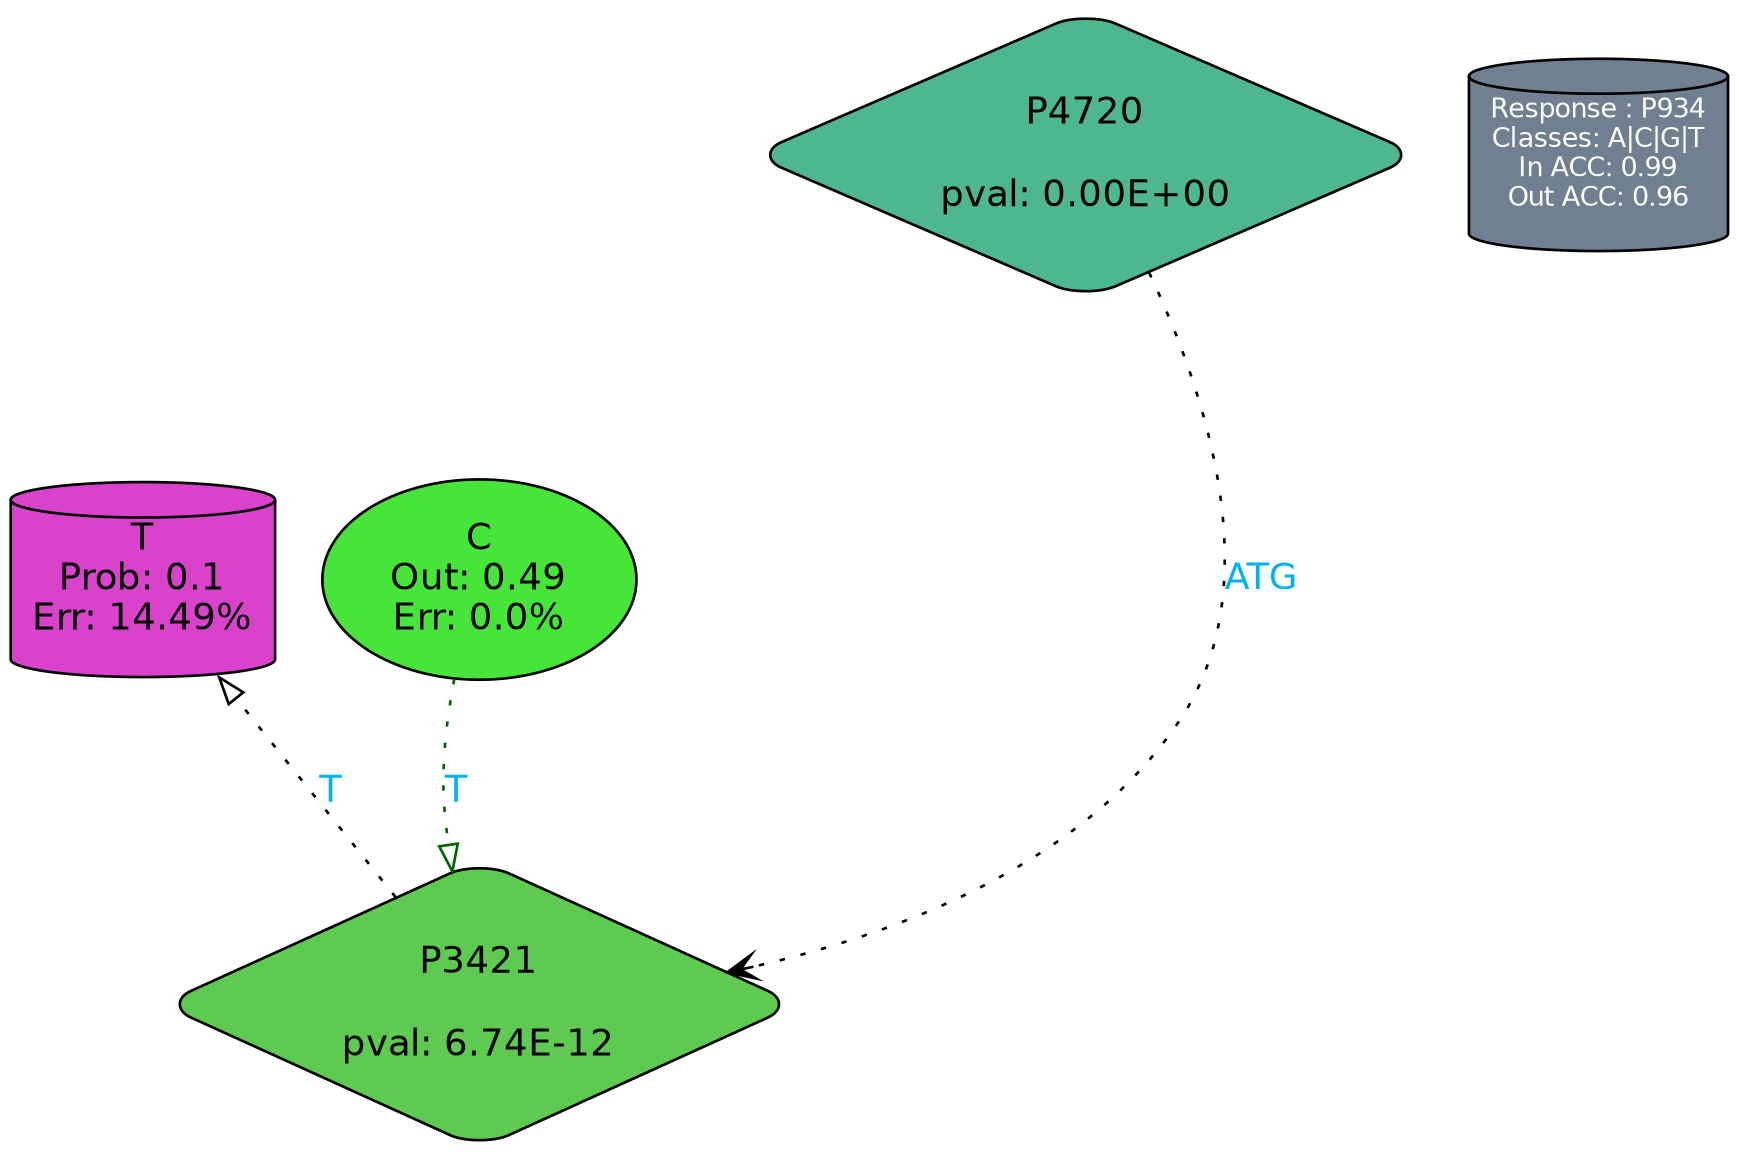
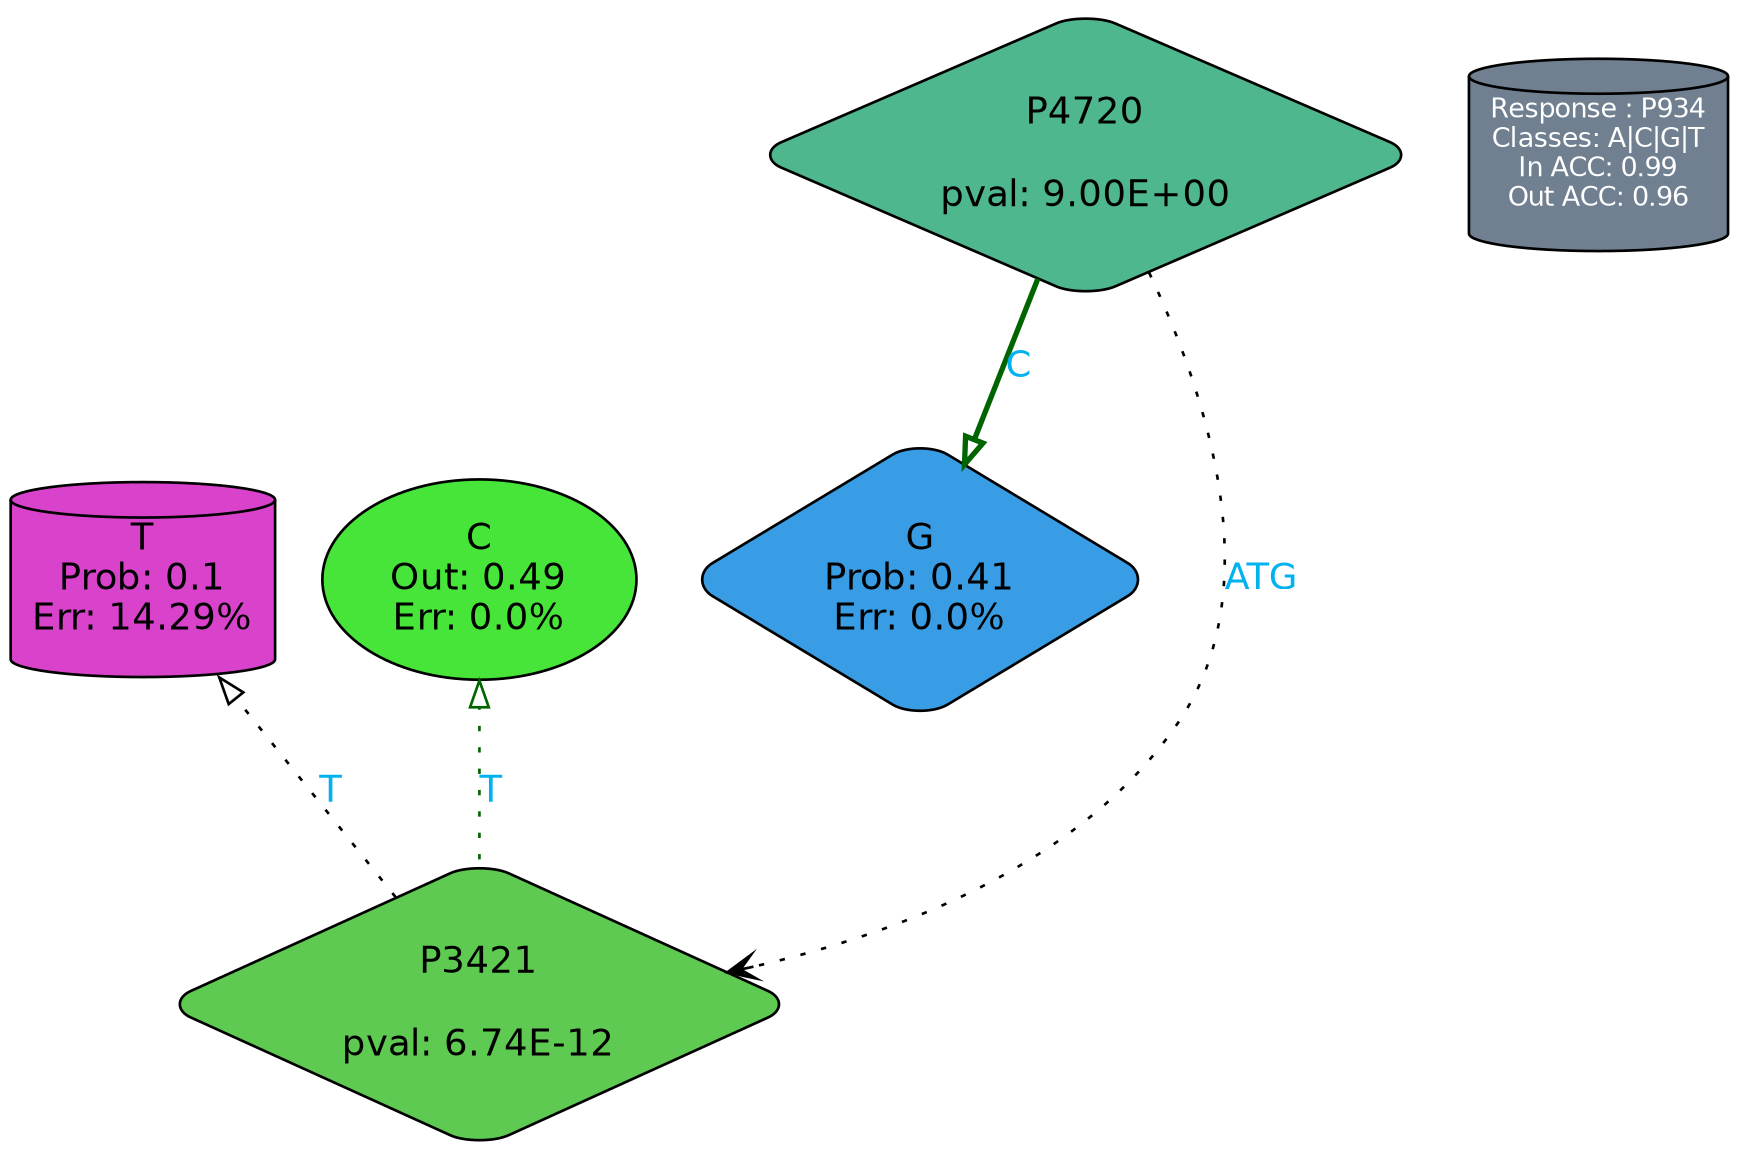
node "P4720 pval: 0.00E+00": label "P4720 pval: 0.00E+00" -> "P4720 pval: 9.00E+00"
node "T Prob: 0.1 Err: 14.49%": label "T Prob: 0.1 Err: 14.49%" -> "T Prob: 0.1 Err: 14.29%"
node "G Prob: 0.41 Err: 0.0%": added
edge "C Out: 0.49 Err: 0.0%" -> "P3421 pval: 6.74E-12": reversed
